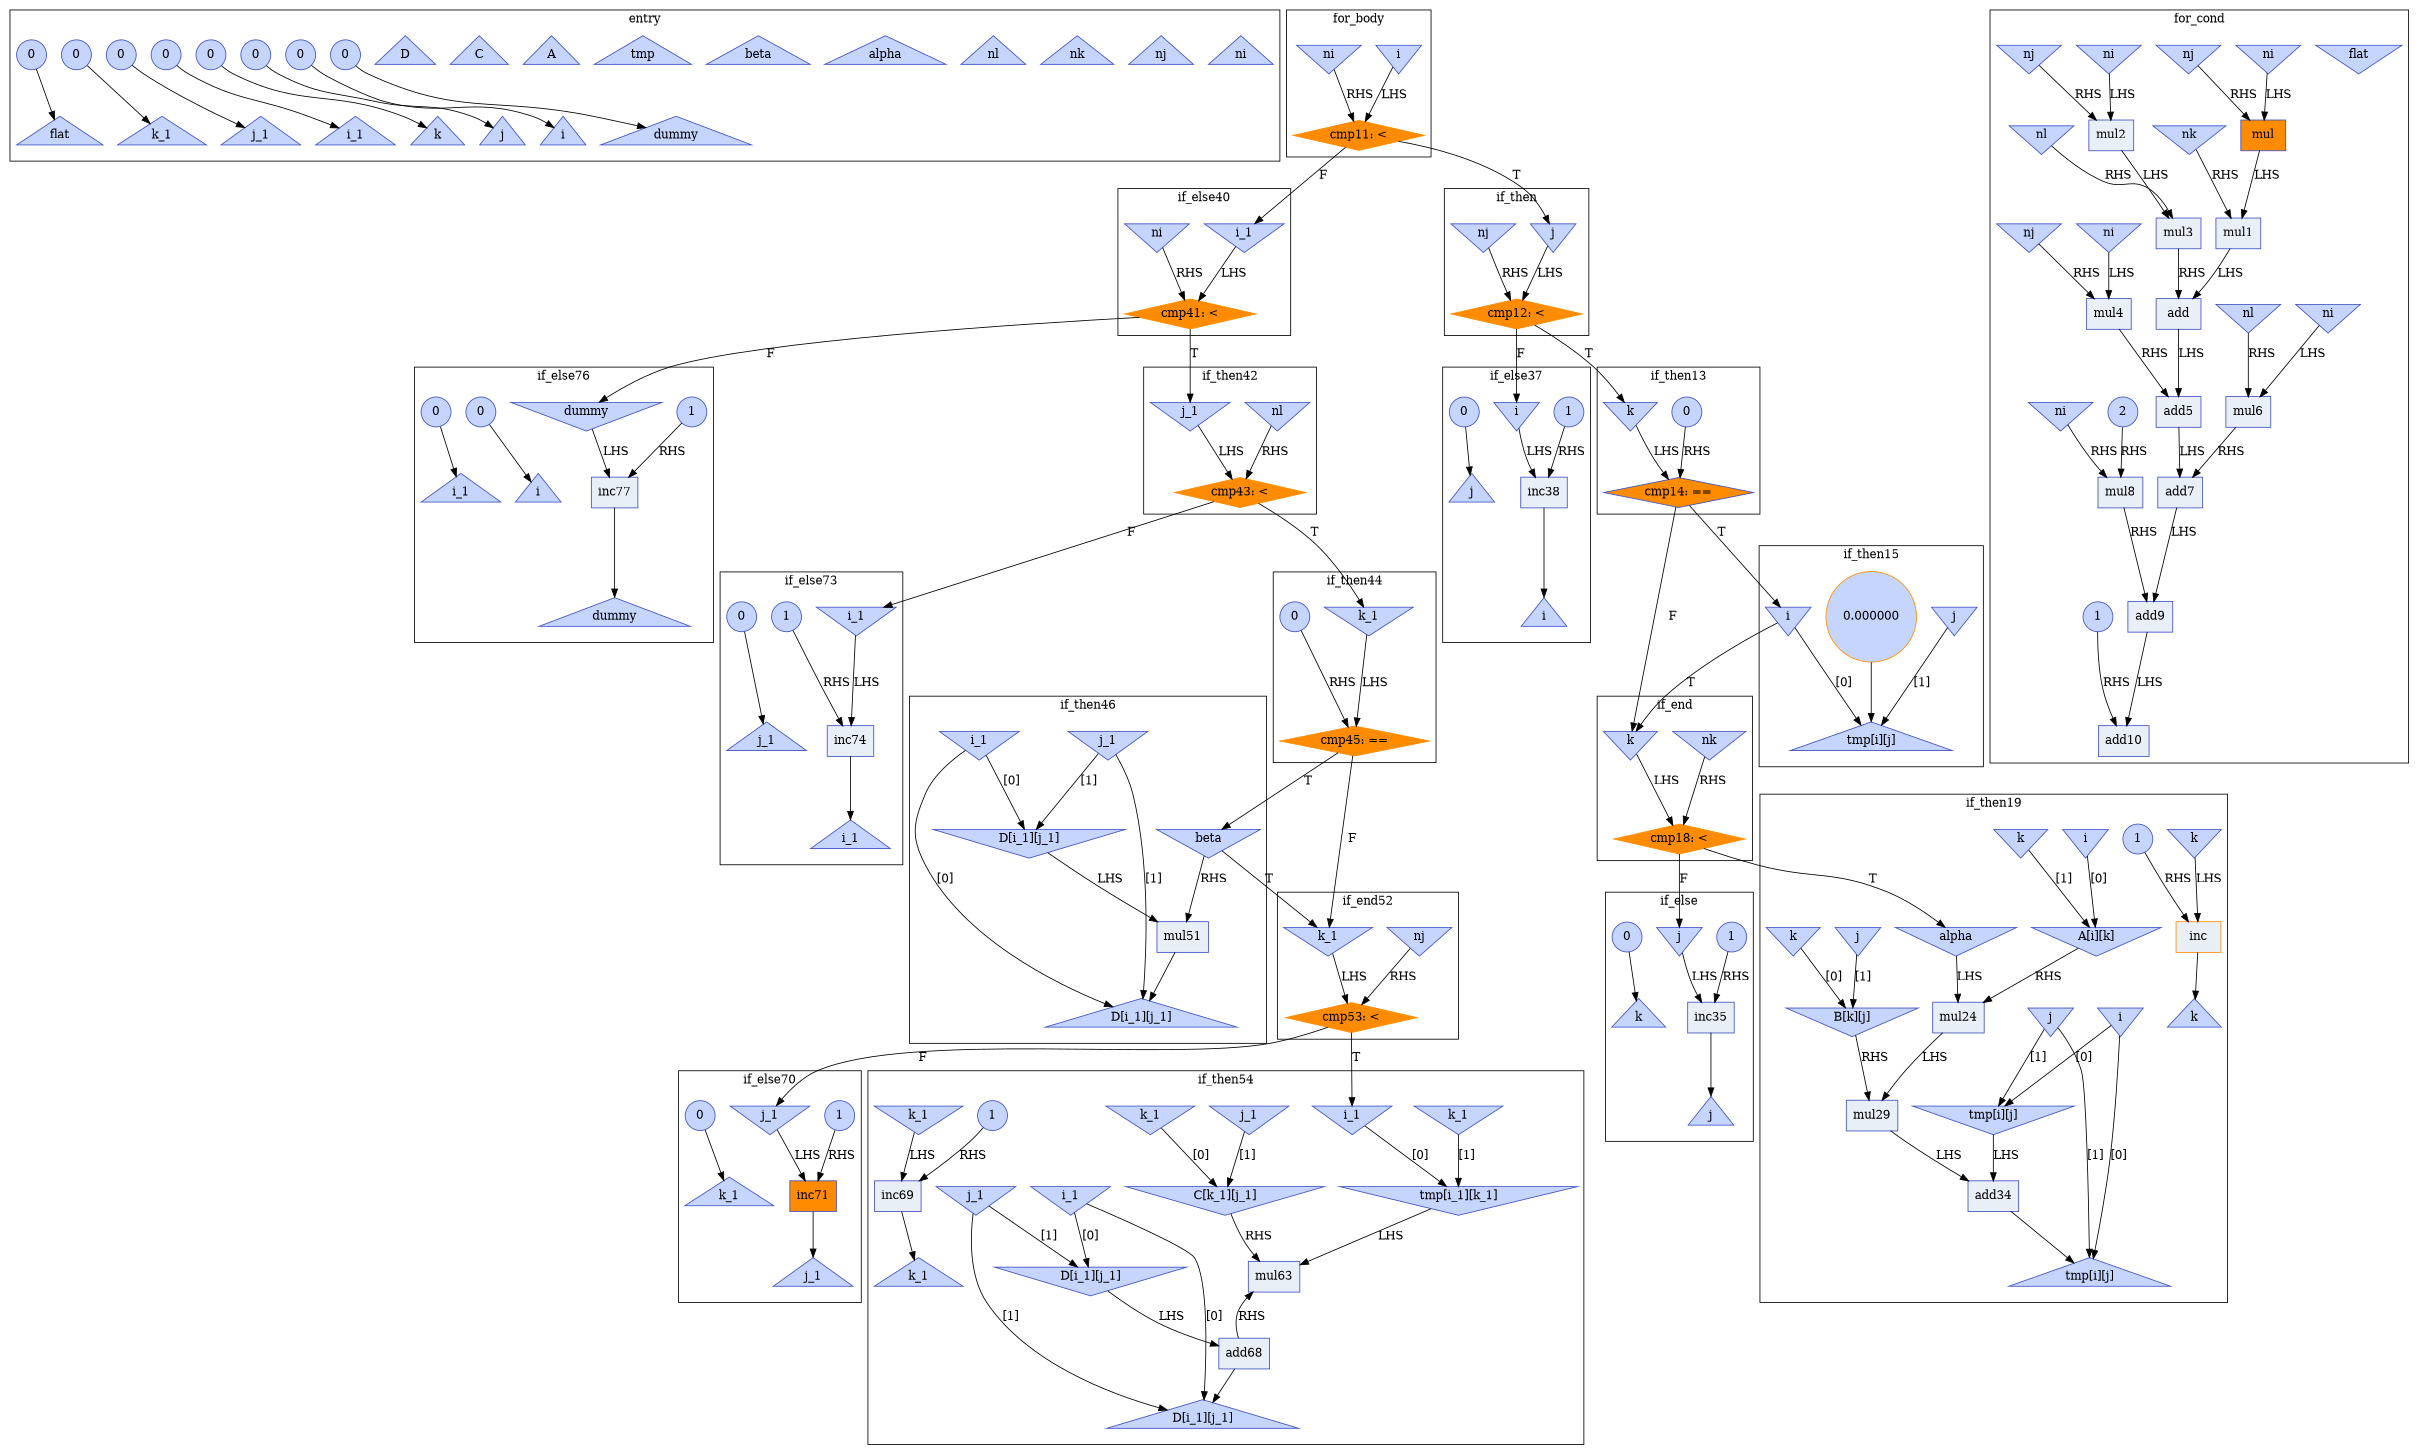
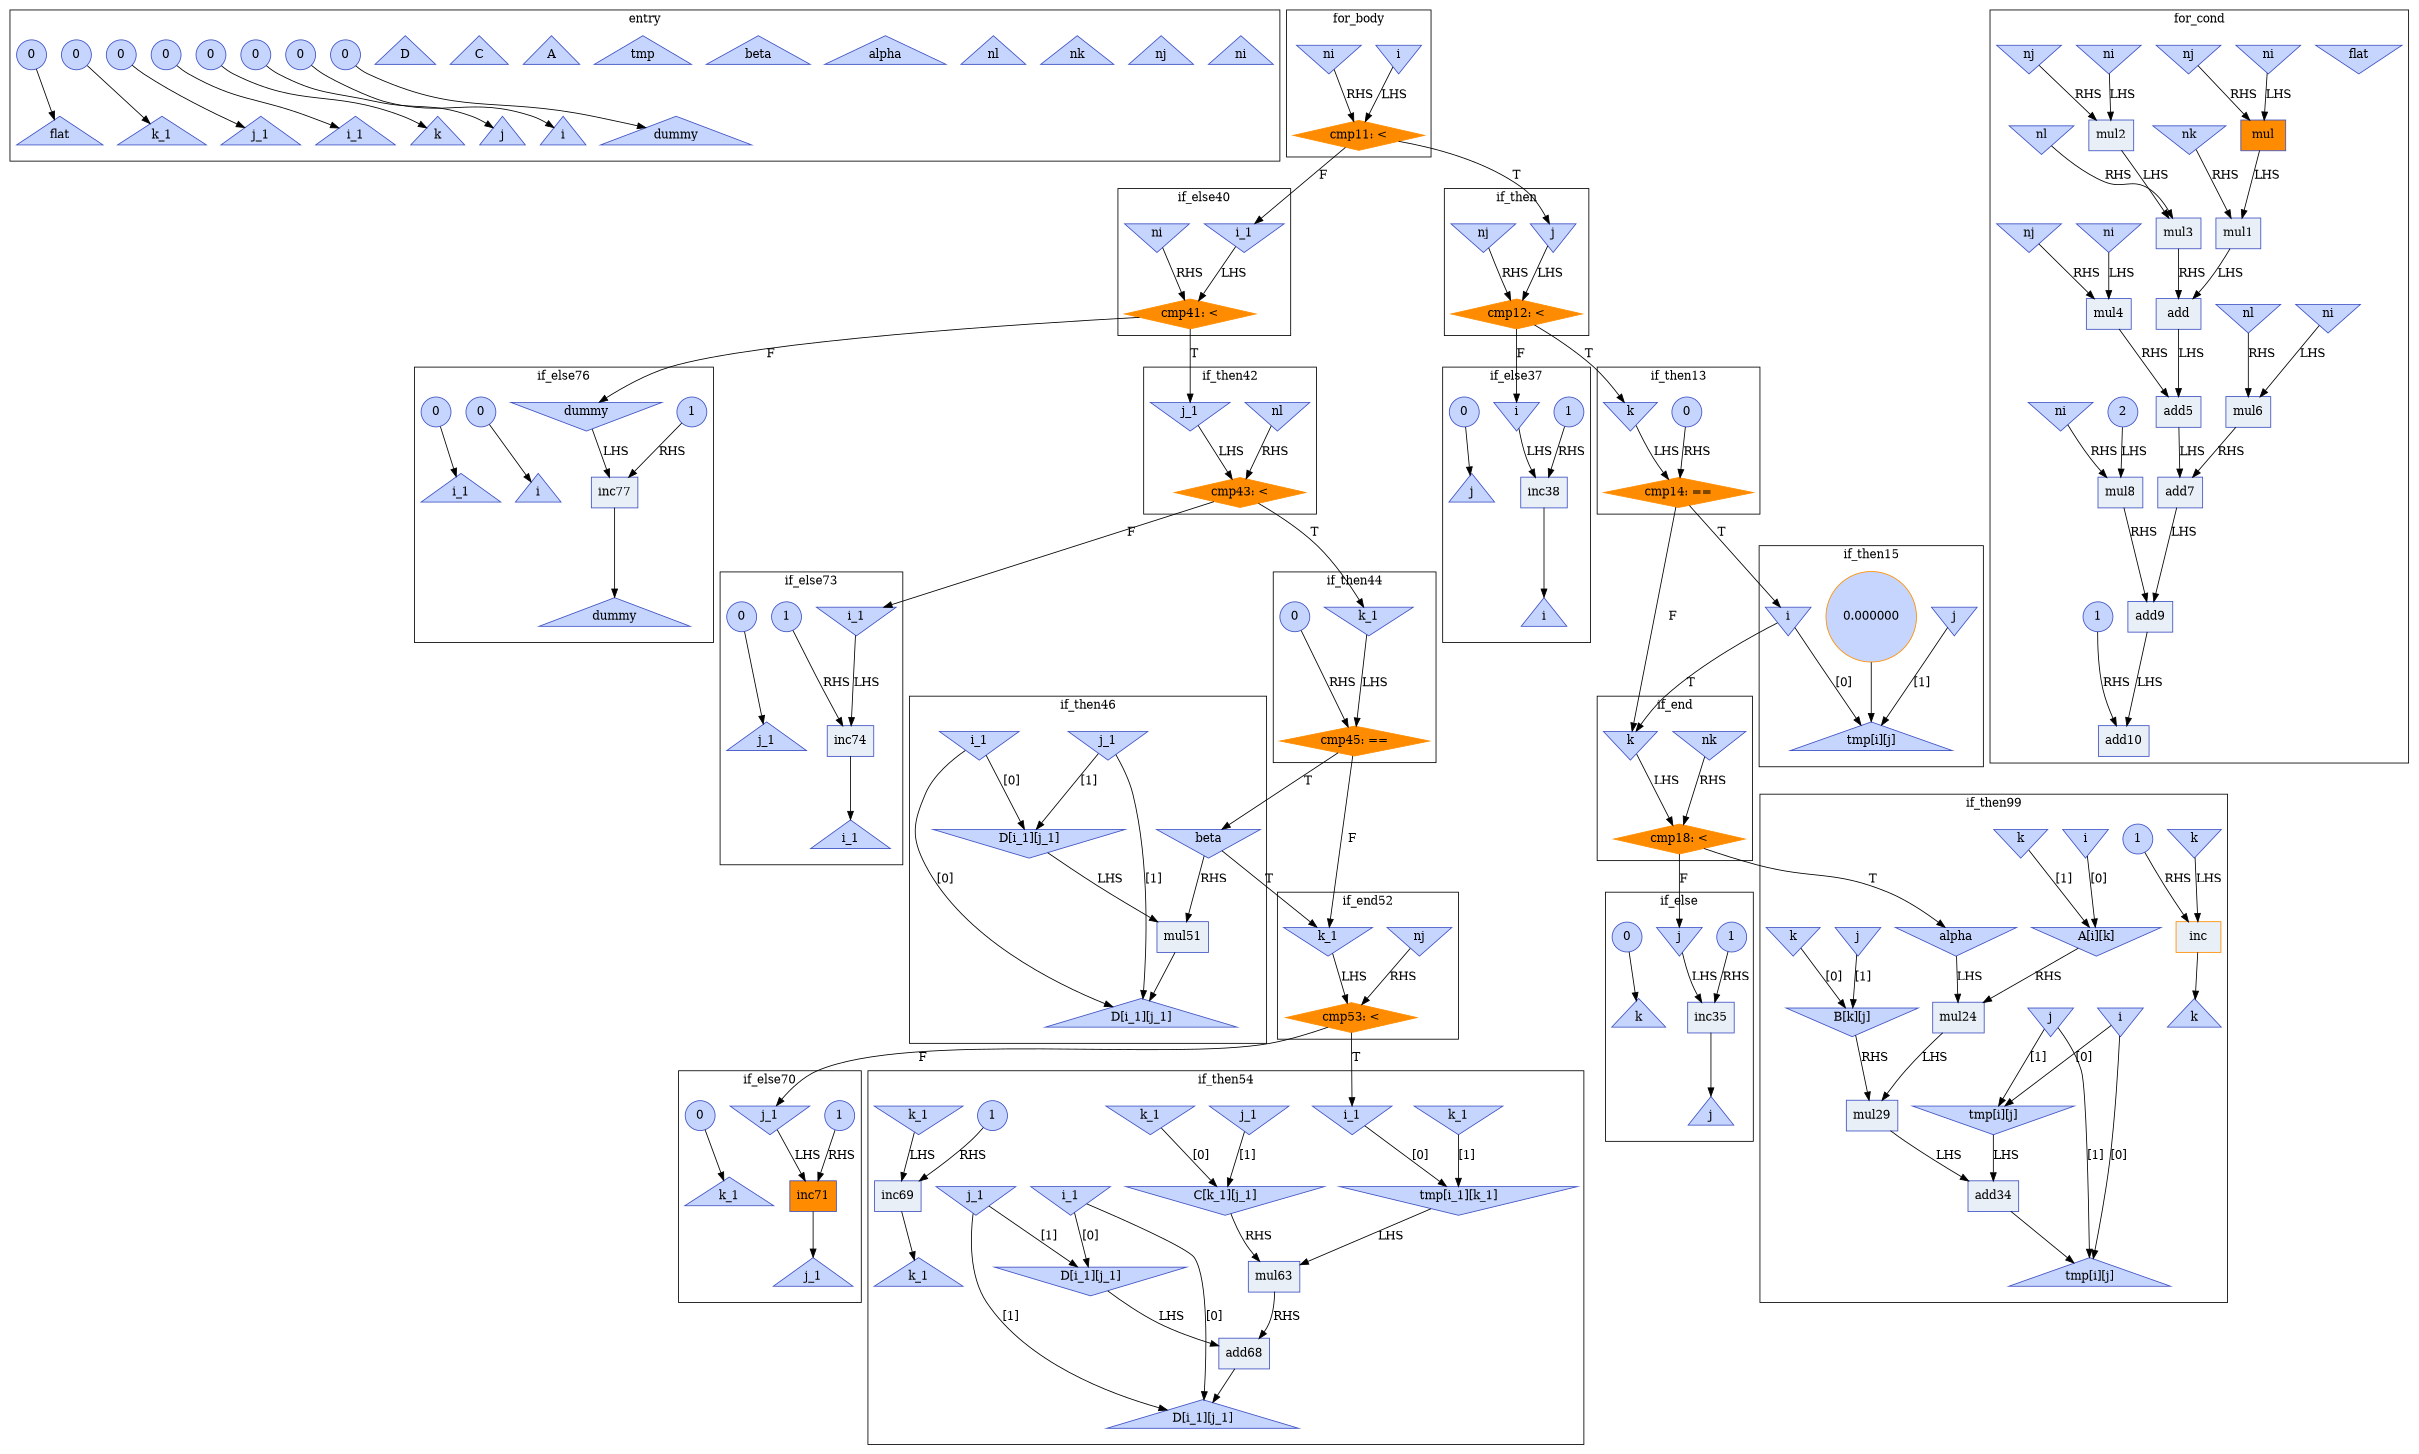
edge "2" -> "mul8": label "RHS" -> "LHS"
node "cmp14: ==": color #3d50c3ff -> darkorange
cluster "if_then19": label "if_then19" -> "if_then99"
edge "add68" -> "mul63": reversed
